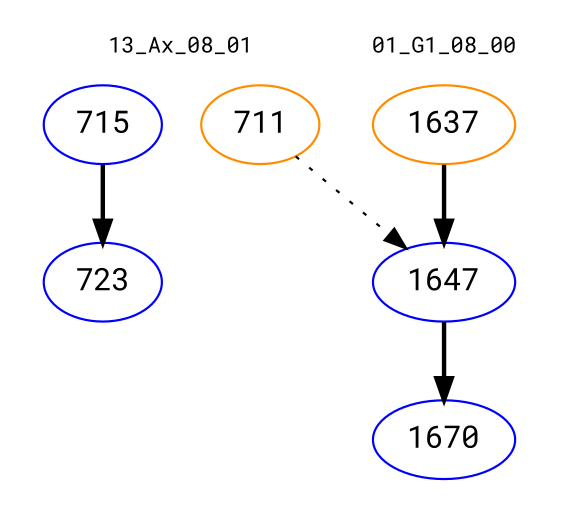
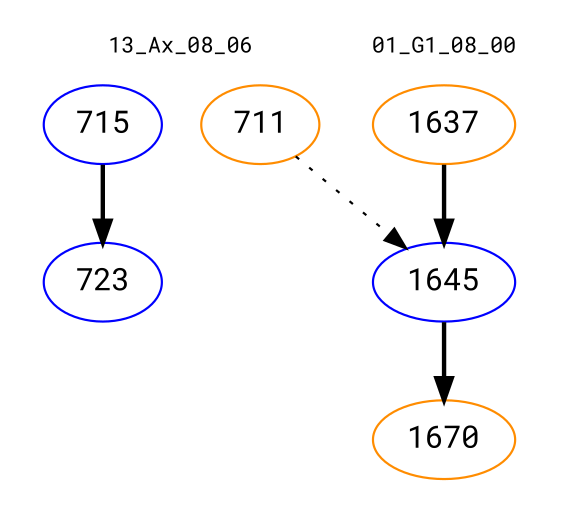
cluster "13_Ax_08_01": label "13_Ax_08_01" -> "13_Ax_08_06"
node "1647": label "1647" -> "1645"
node "1670": color blue -> darkorange
